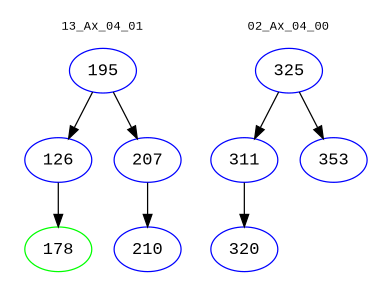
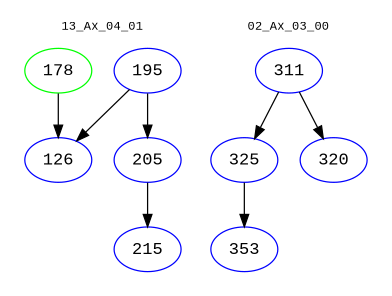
cluster "02_Ax_04_00": label "02_Ax_04_00" -> "02_Ax_03_00"
edge "325" -> "311": reversed
node "207": label "207" -> "205"
edge "126" -> "178": reversed
node "210": label "210" -> "215"
